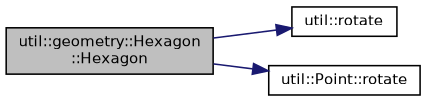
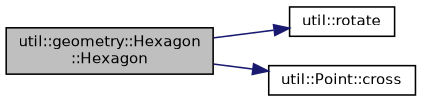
node "util::Point::rotate": label "util::Point::rotate" -> "util::Point::cross"
